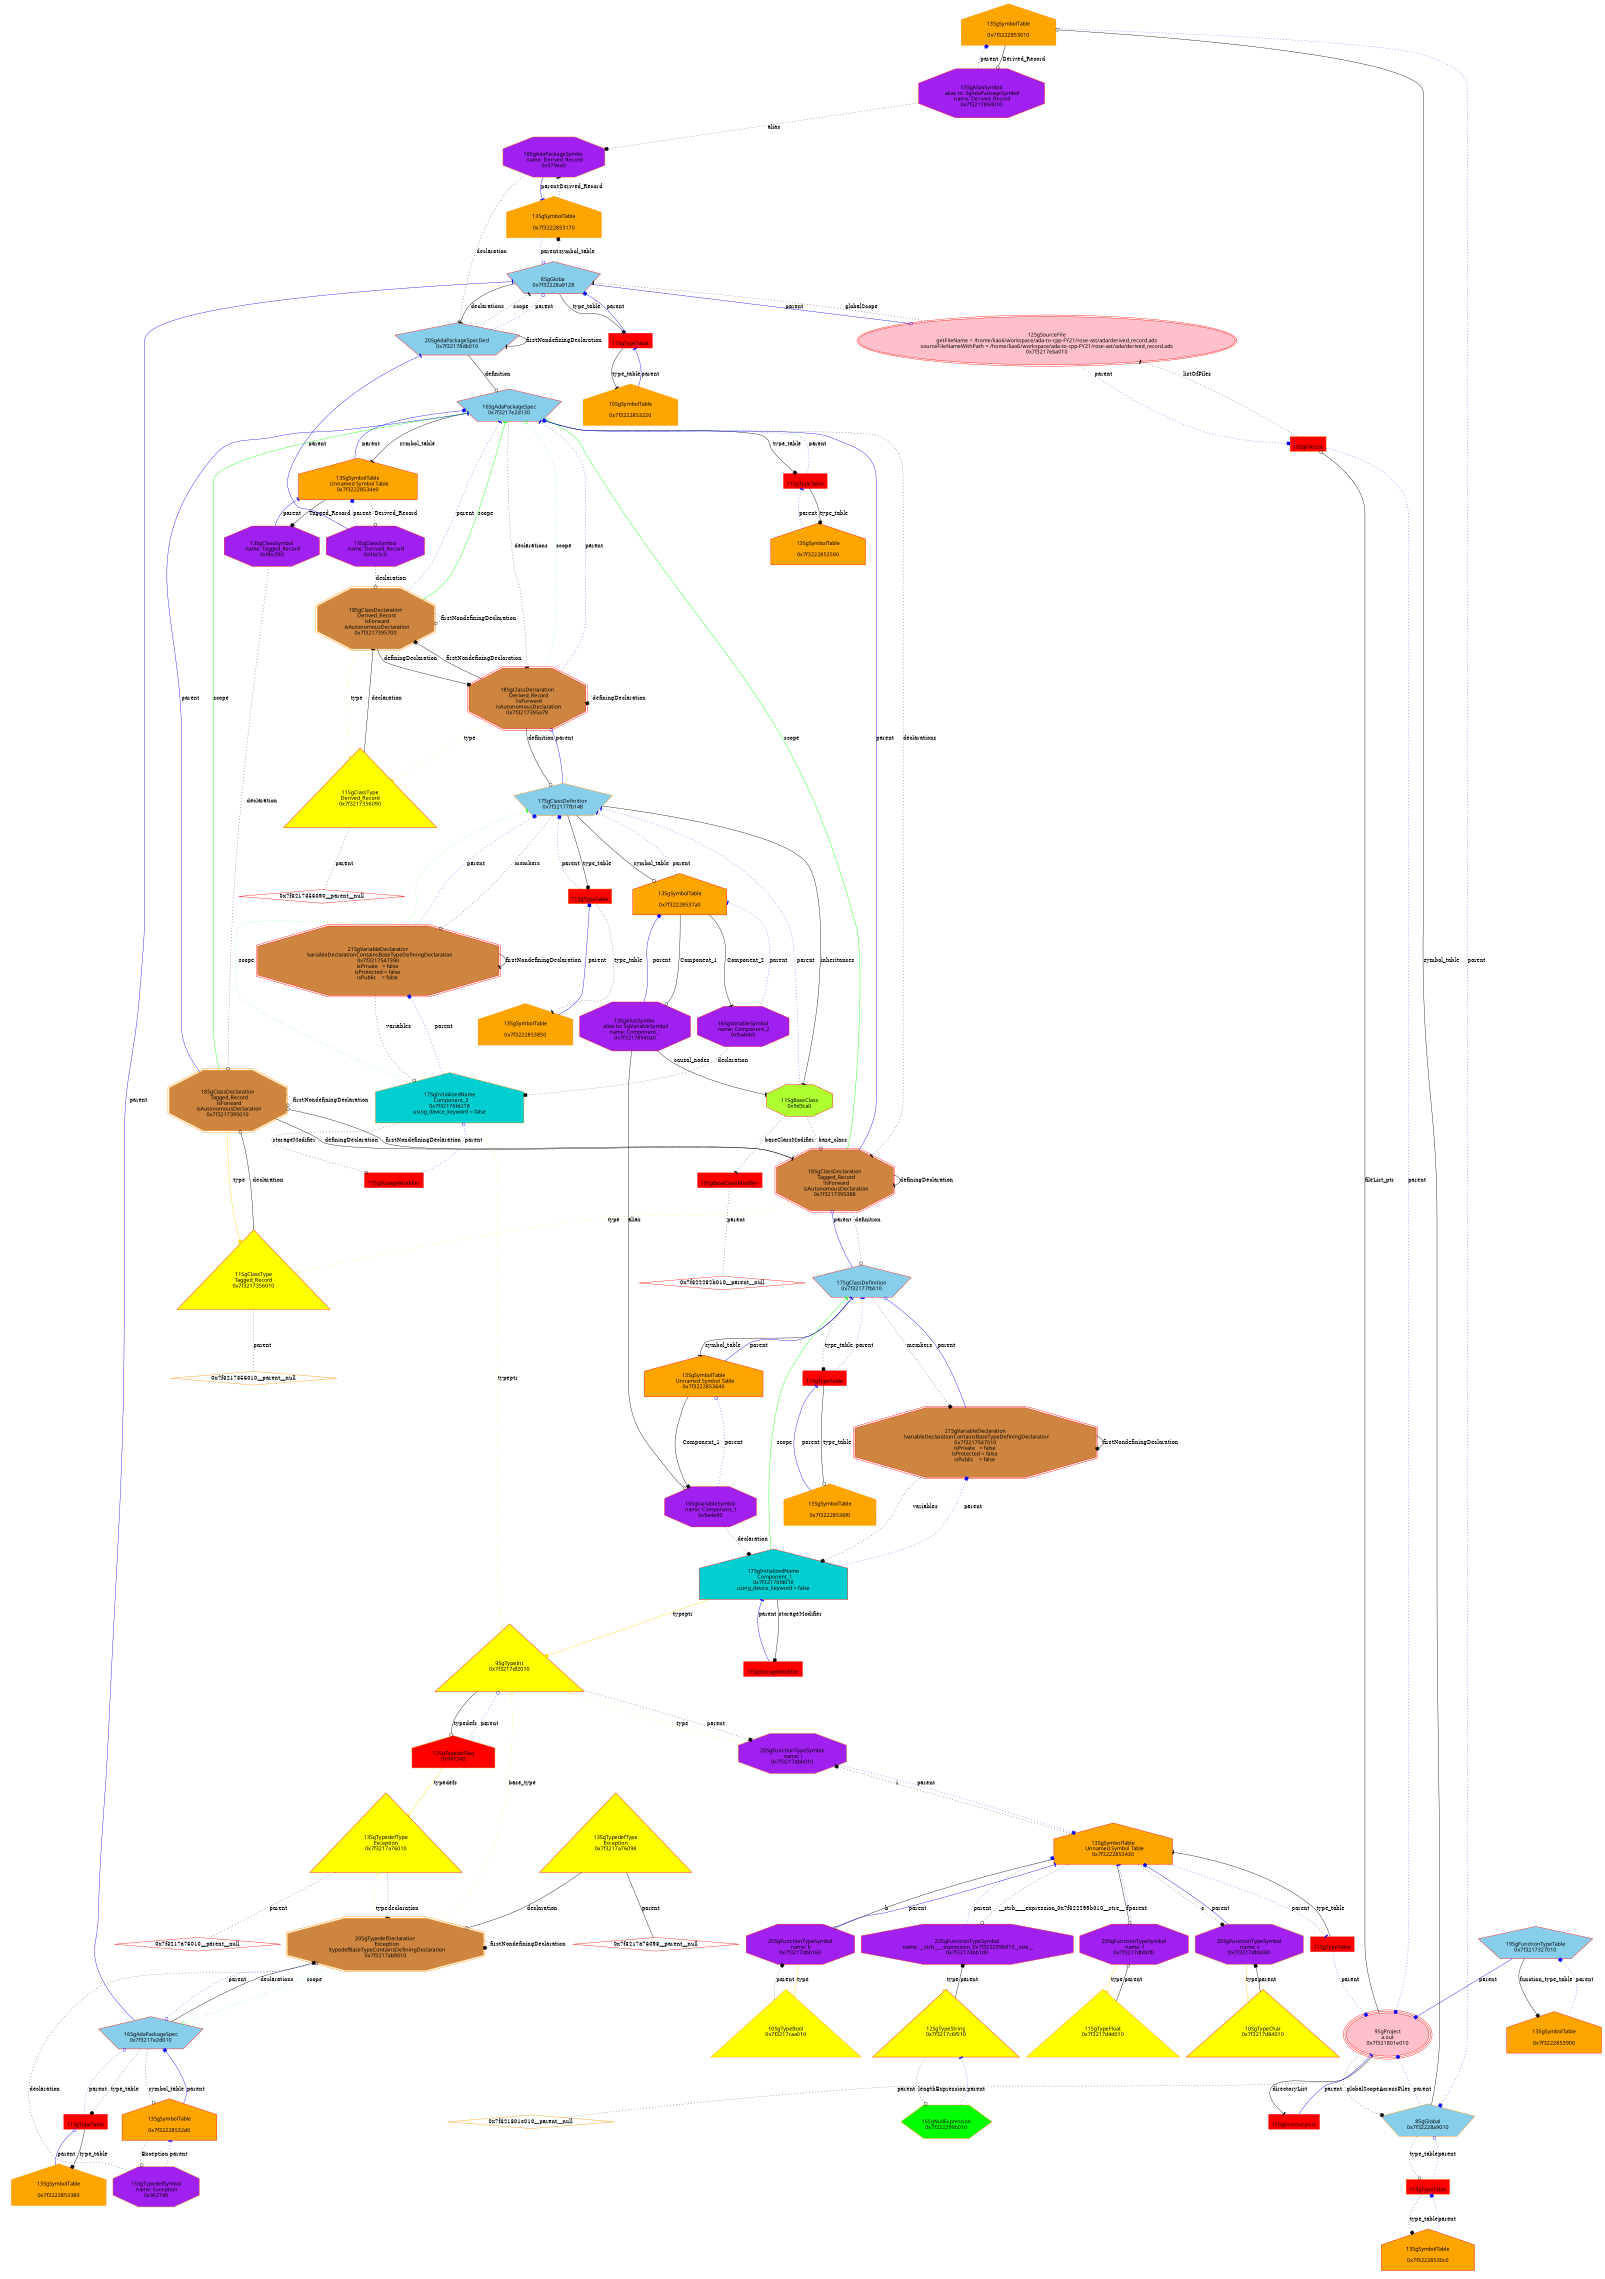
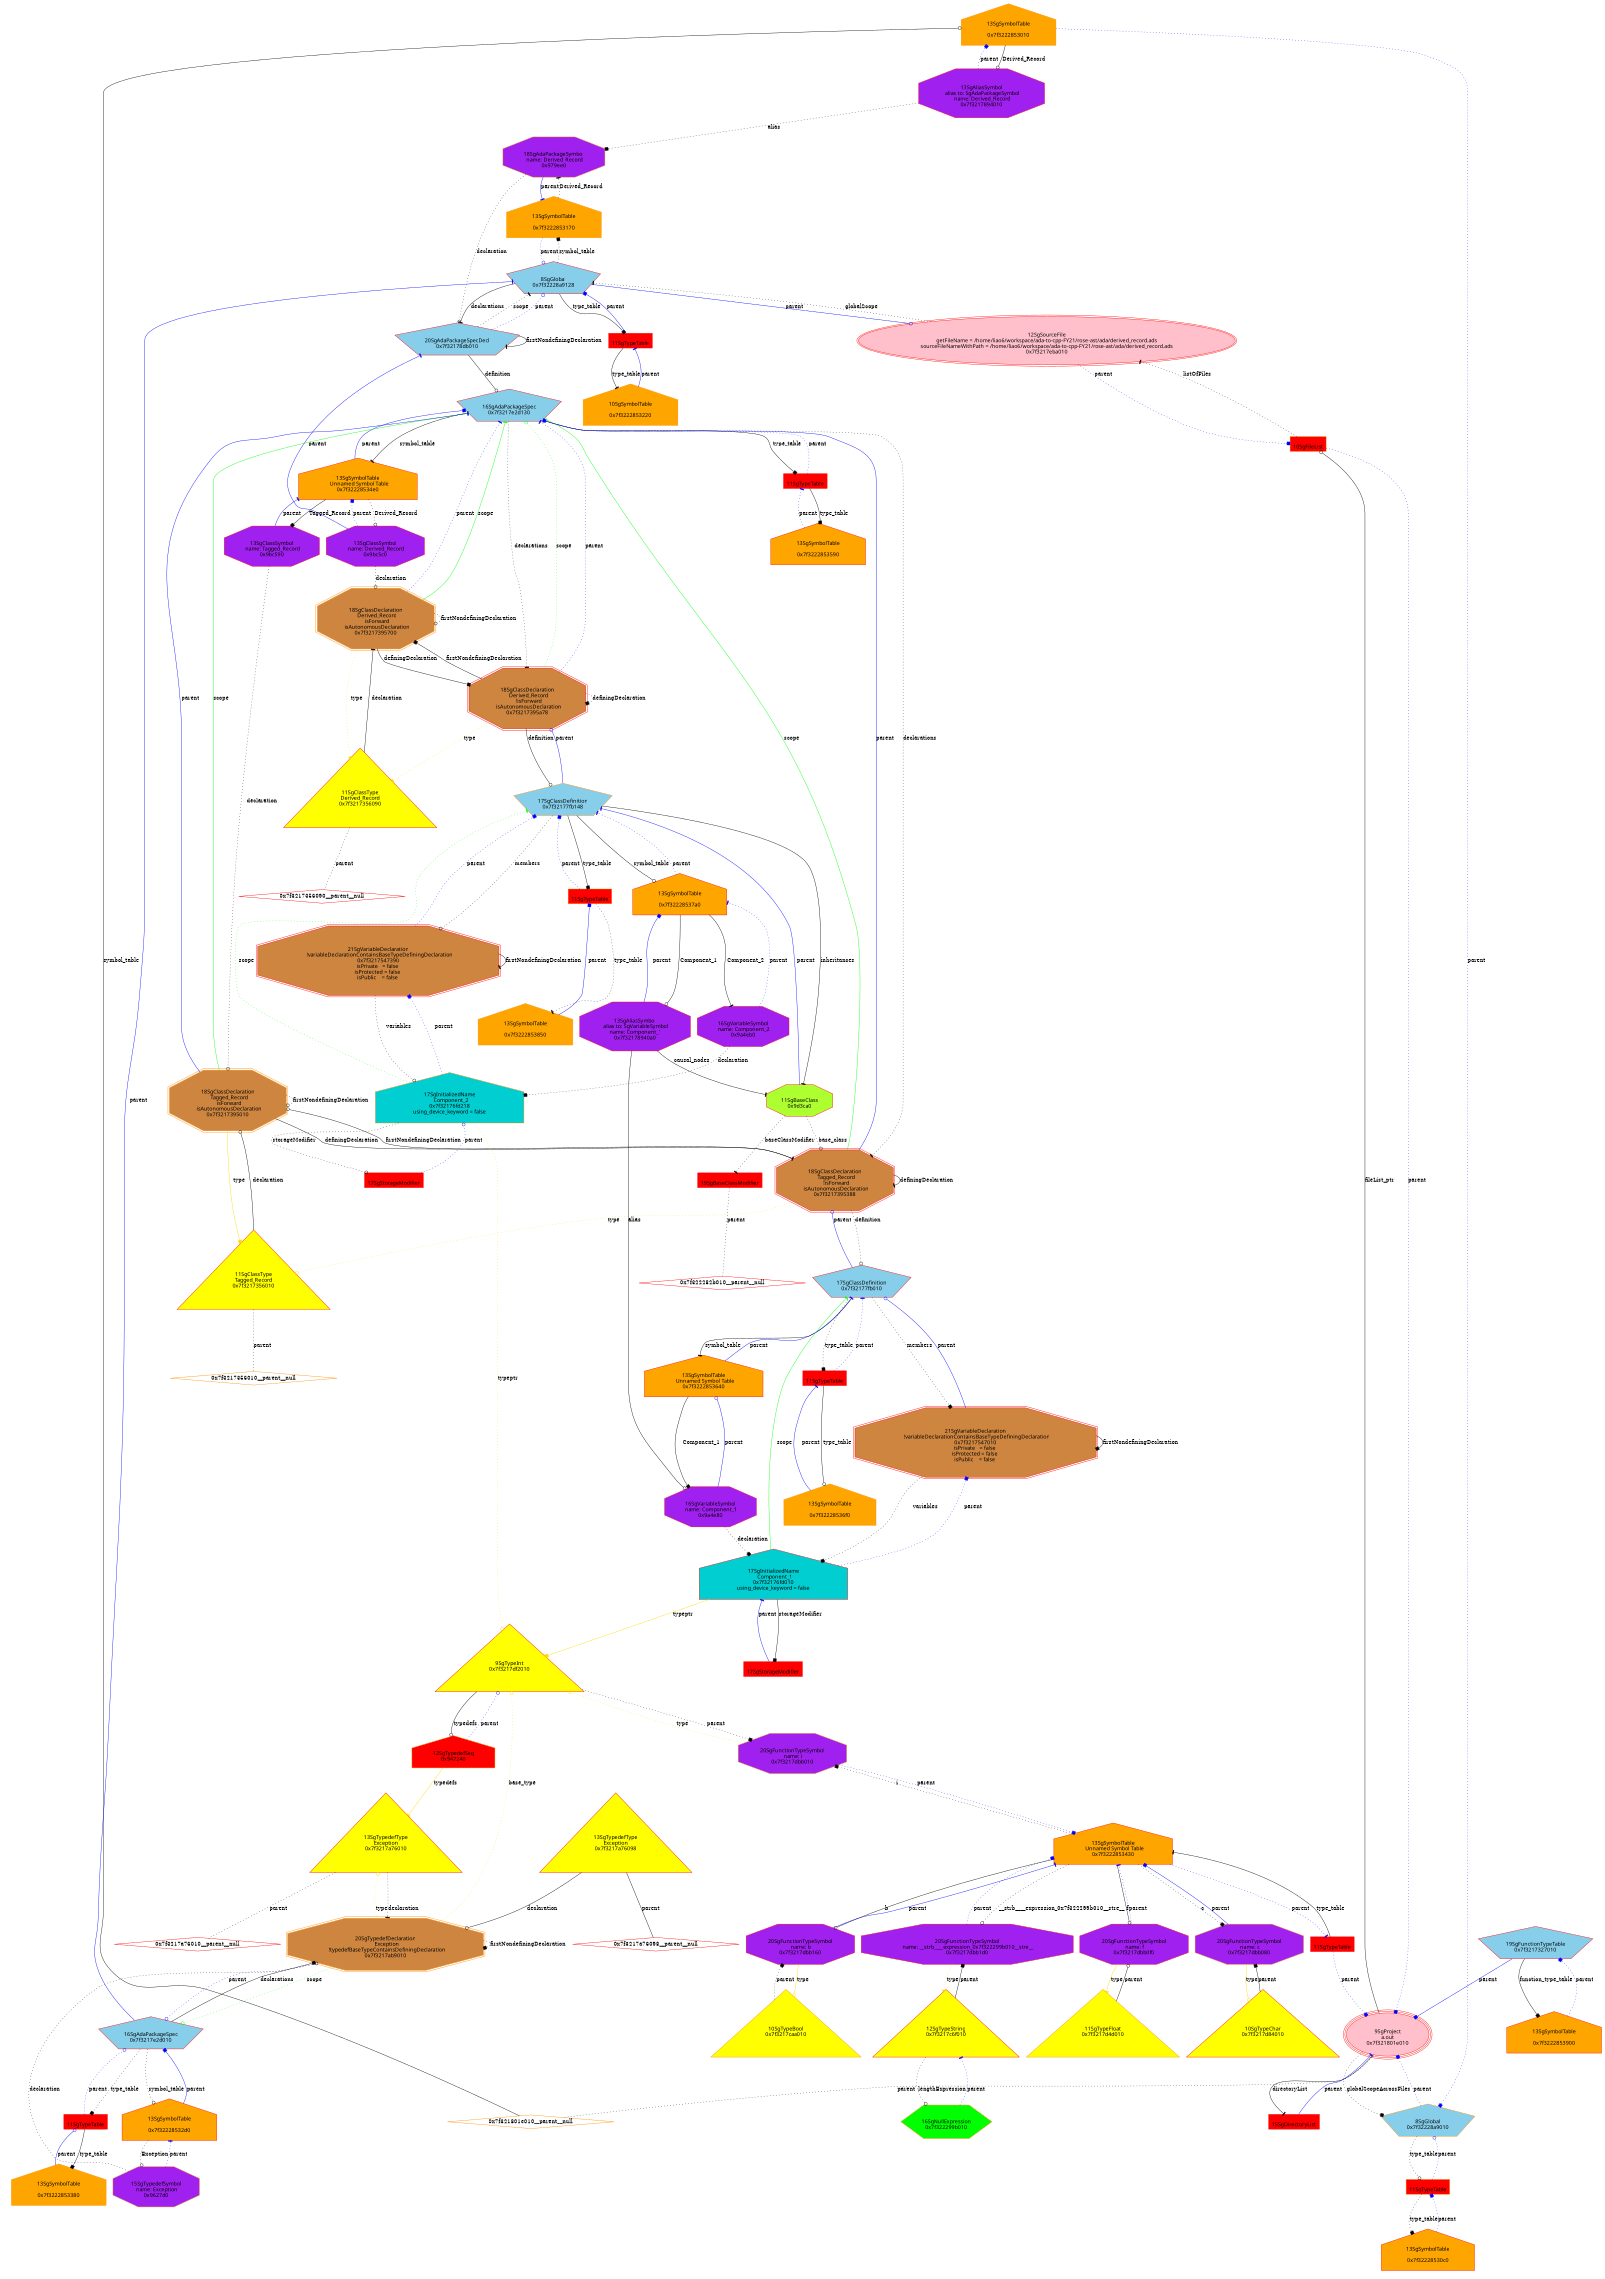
edge "11SgBaseClass 0x9d3ca0" -> "17SgClassDefinition 0x7f32177fb148": style dotted -> solid
edge "8SgGlobal 0x7f32228a9010" -> "13SgSymbolTable 0x7f3222853010": now "0x7f321801e010__parent__null" -> "13SgSymbolTable 0x7f3222853010"
edge "16SgVariableSymbol name: Component_1 0x9a4e80" -> "13SgSymbolTable Unnamed Symbol Table 0x7f3222853640": style dotted -> solid
